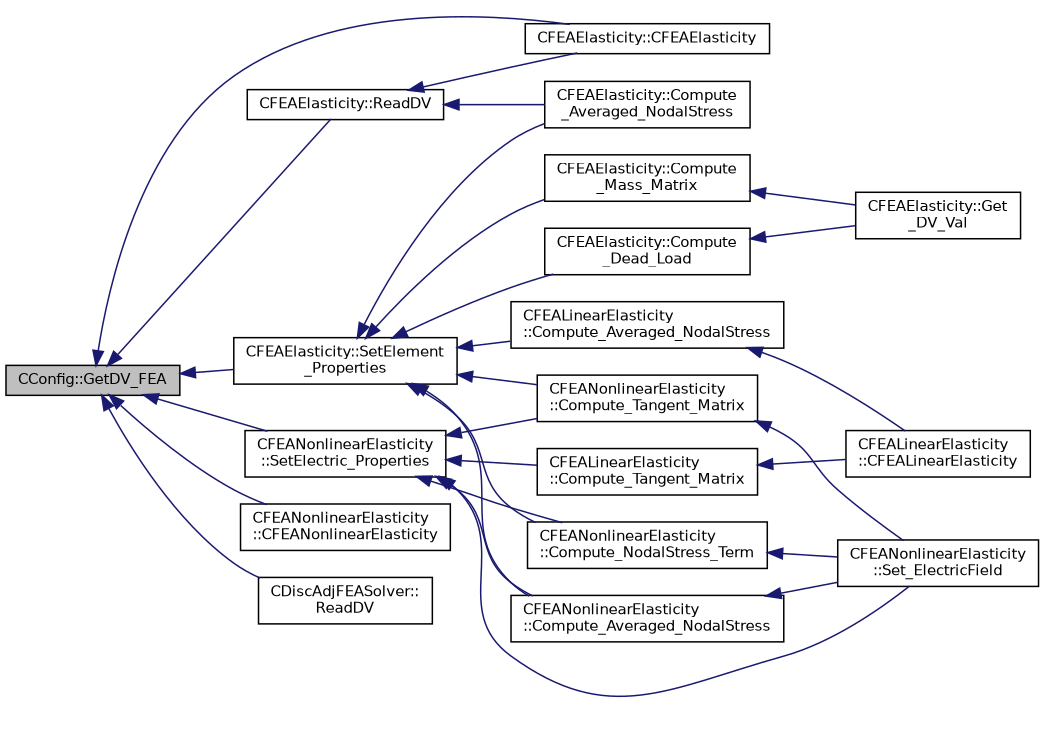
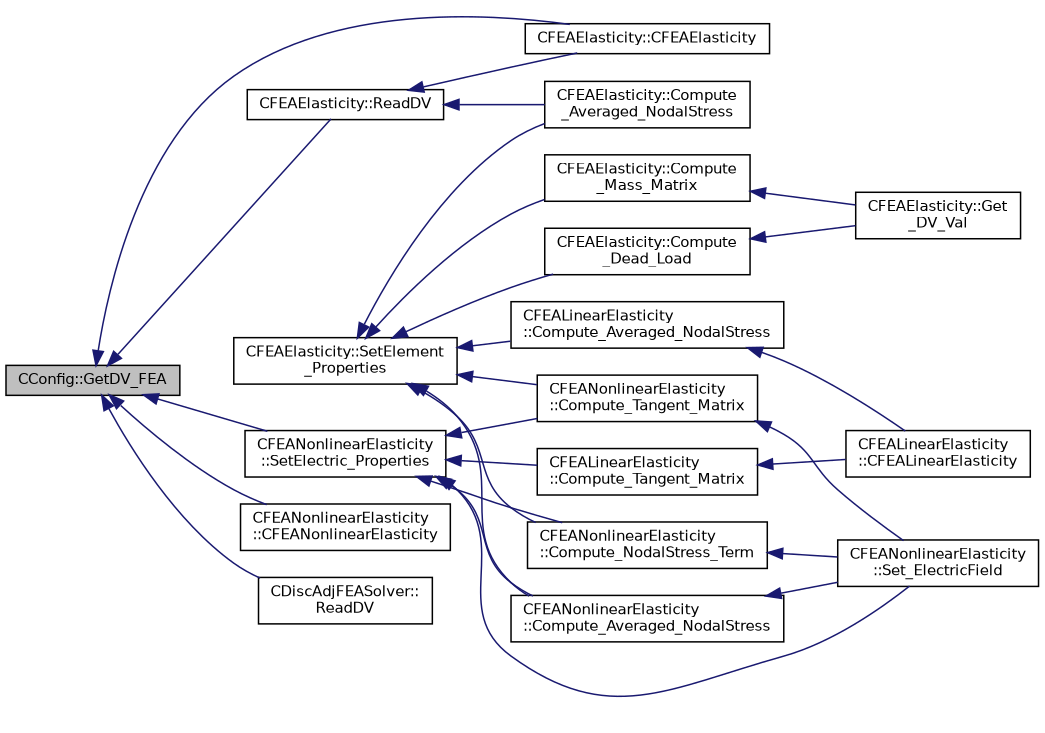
edge "CFEAElasticity::SetElement _Properties" -> "CConfig::GetDV_FEA": removed
